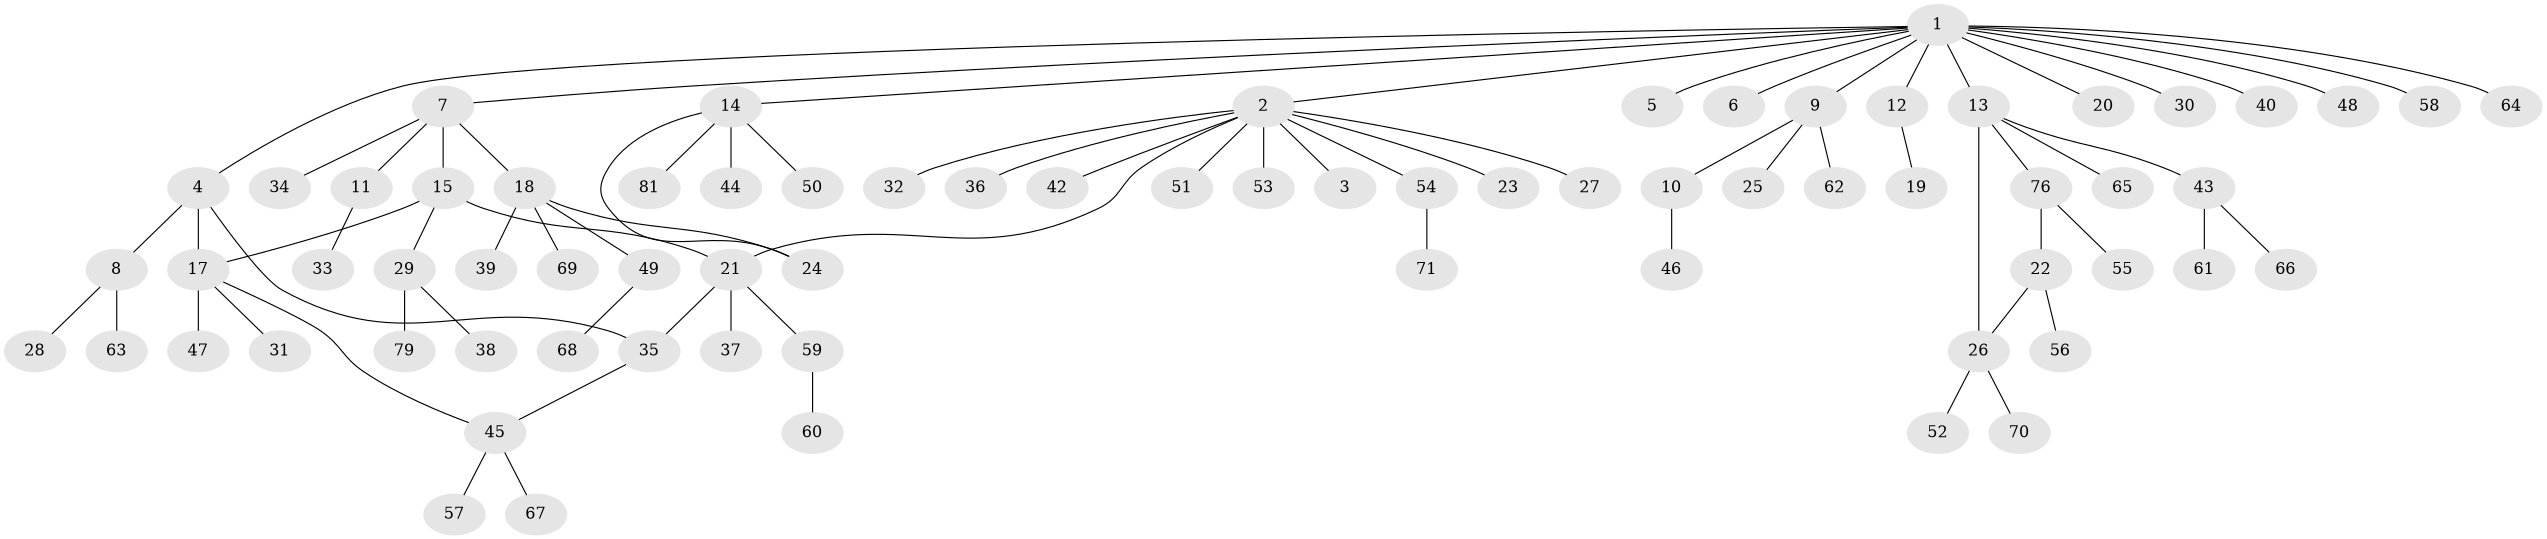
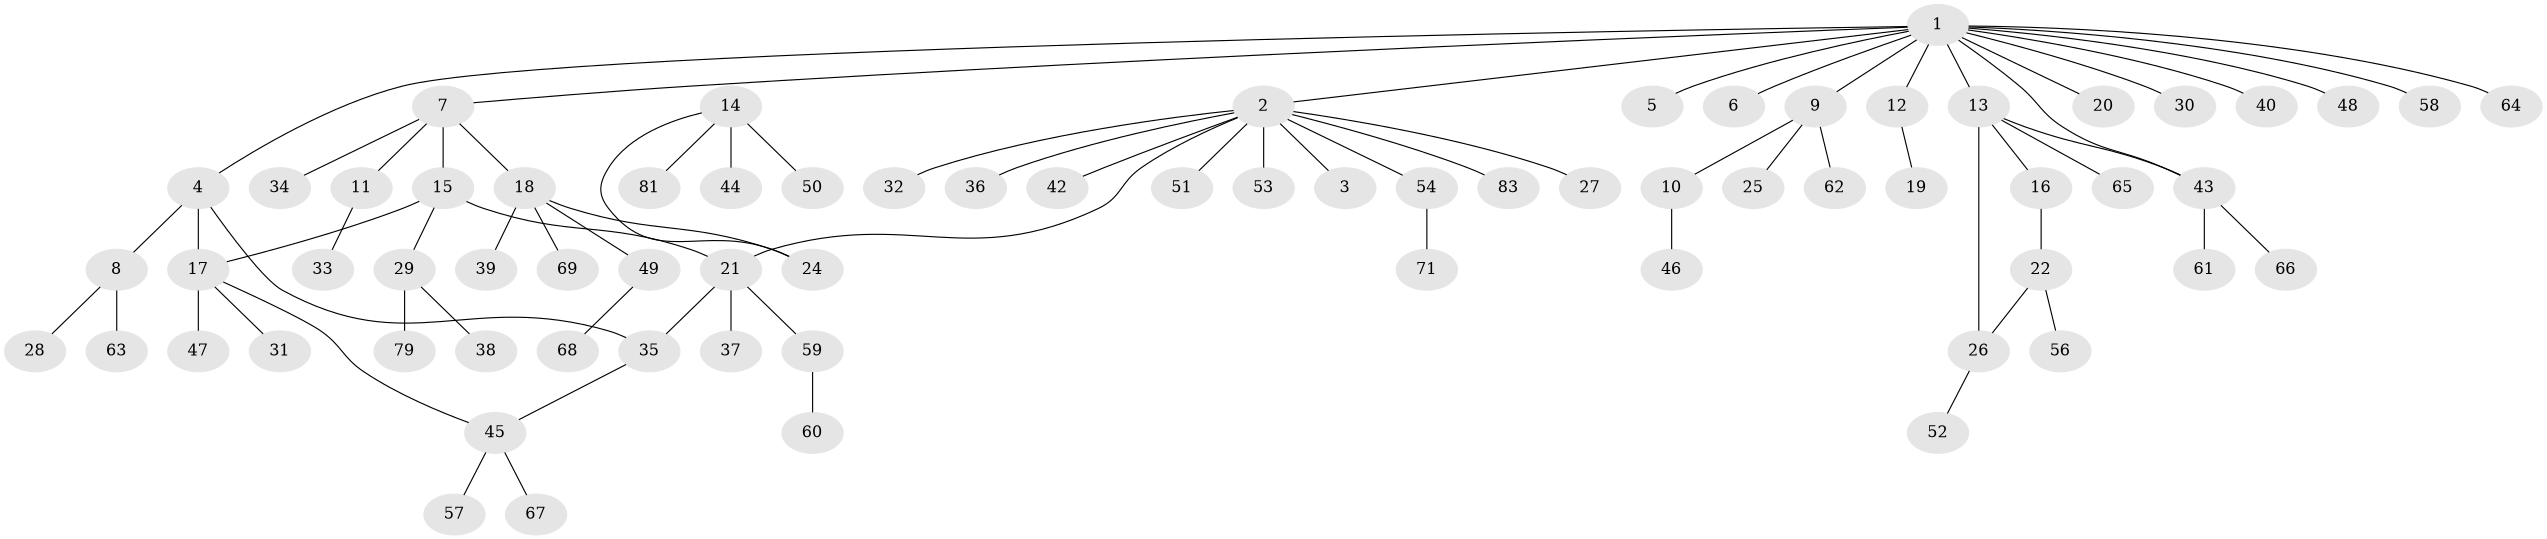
edge "1" -- "14": now "1" -- "43"
node "23": label "23" -> "83"
node "76": label "76" -> "16"
node "55": removed
node "70": removed
